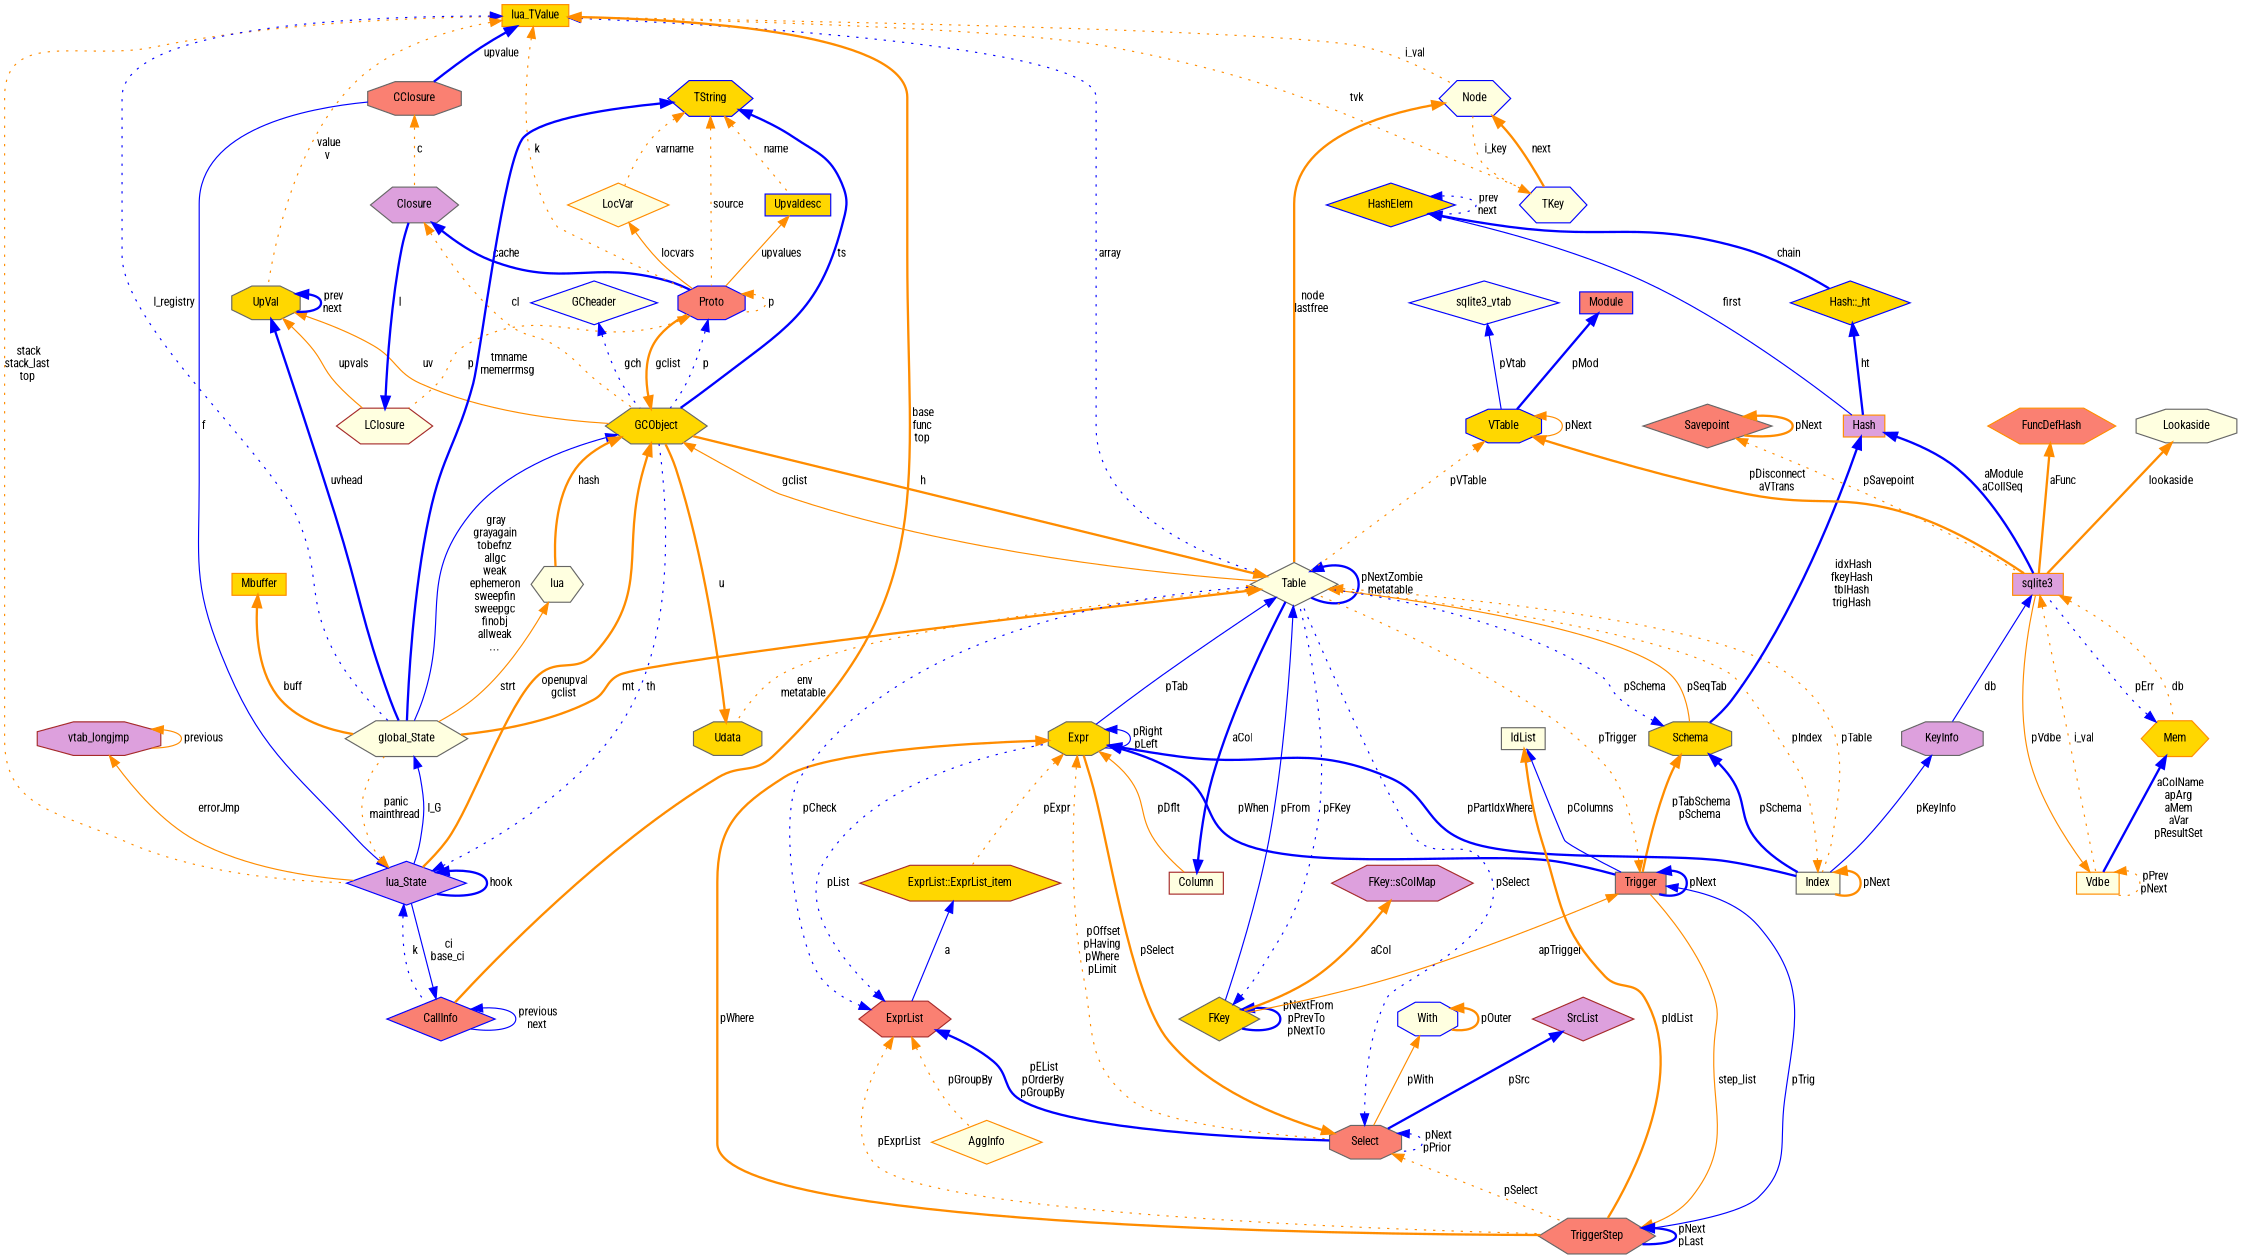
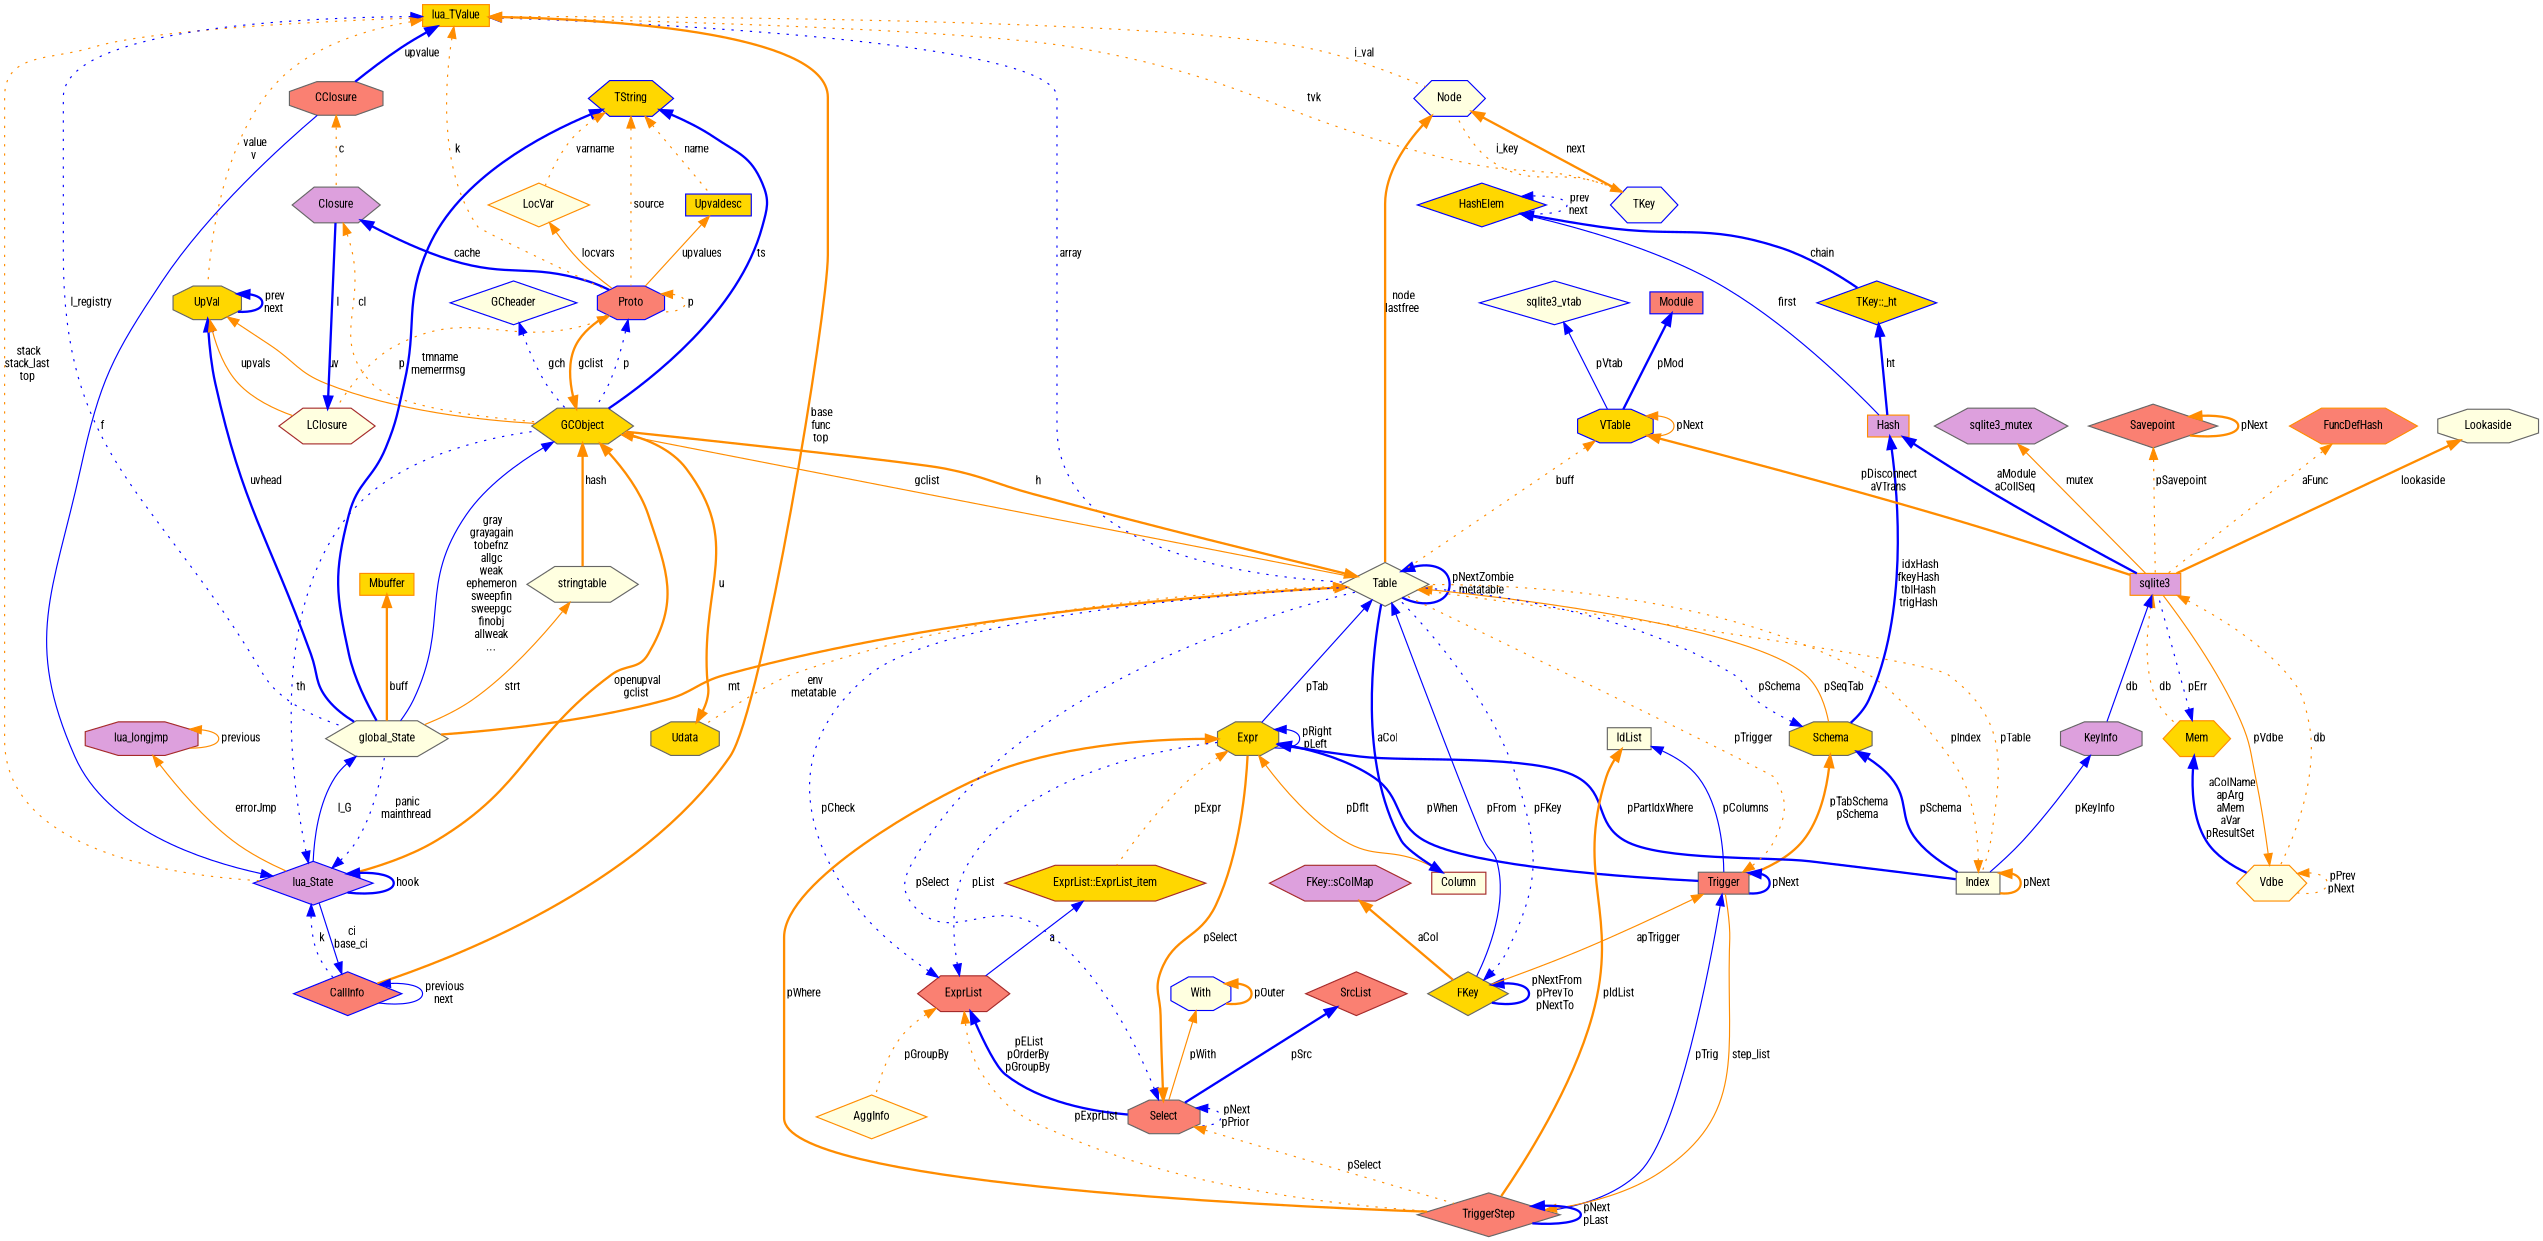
node "Hash::_ht": label "Hash::_ht" -> "TKey::_ht"
node "sqlite3_mutex": added
edge "Table" -> "VTable": label " pVTable" -> " buff"
edge "sqlite3" -> "FuncDefHash": style bold -> dotted
node "lua": label "lua" -> "stringtable"
node "vtab_longjmp": label "vtab_longjmp" -> "lua_longjmp"
edge "Vdbe" -> "sqlite3": label " i_val" -> " db"
edge "global_State" -> "lua_State": color darkorange -> blue
node "Vdbe": shape box -> hexagon
node "SrcList": fillcolor plum -> salmon
edge "Select" -> "Expr": removed, label "pOffset pHaving pWhere pLimit"
node "TriggerStep": shape hexagon -> diamond
